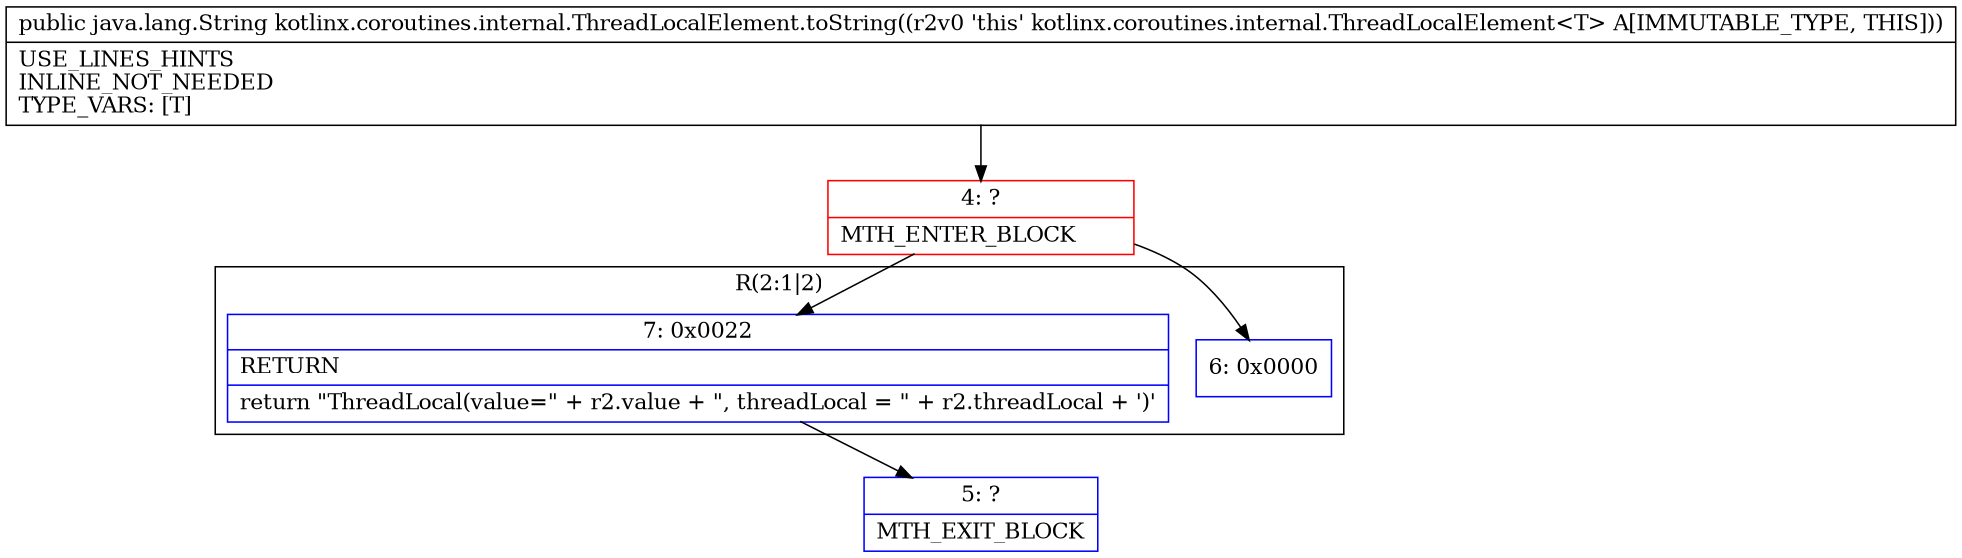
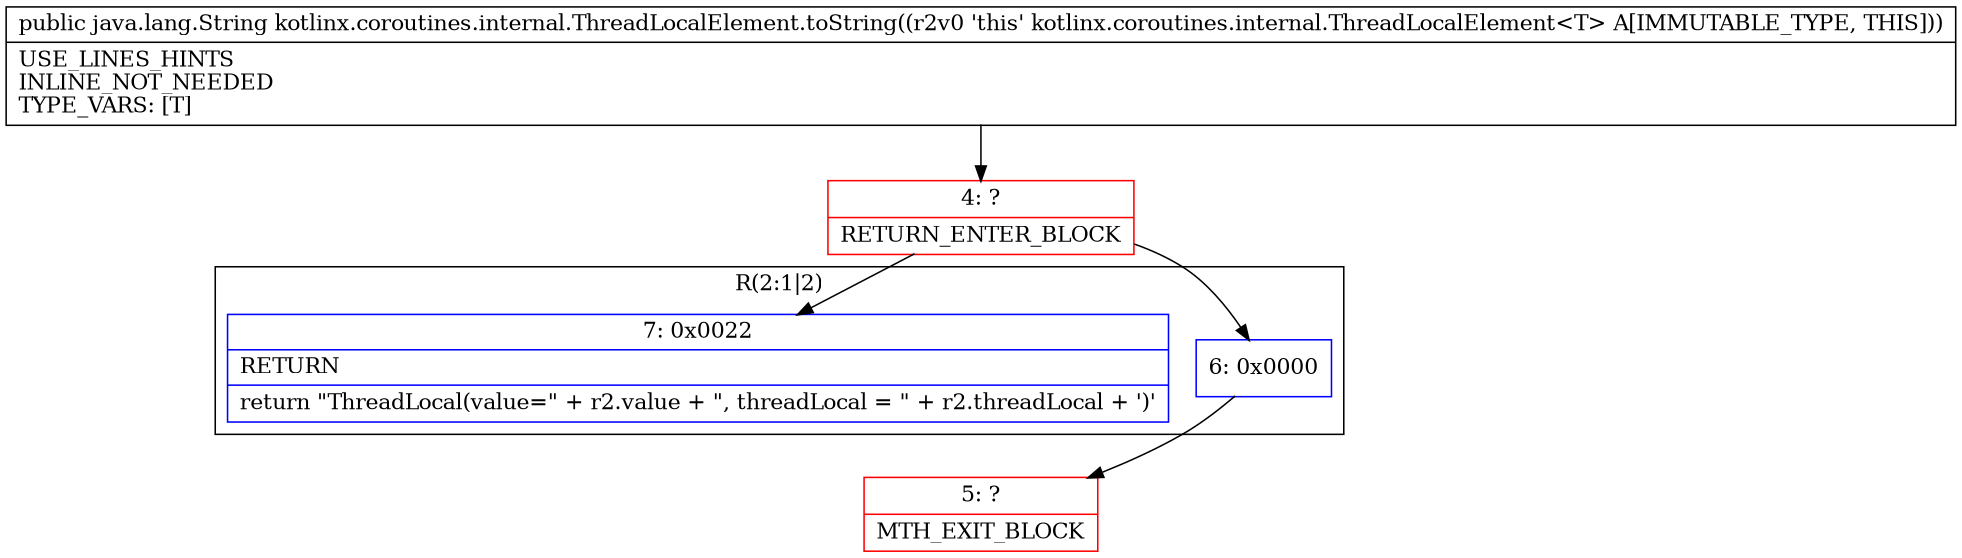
node "4: ?": text "MTH_ENTER_BLOCK" -> "RETURN_ENTER_BLOCK"
edge "7: 0x0022" -> "5: ?": now "6: 0x0000" -> "5: ?"
node "5: ?": color blue -> red
